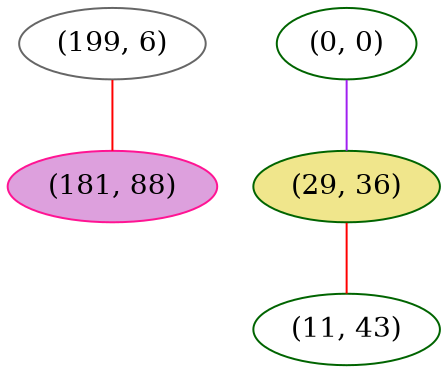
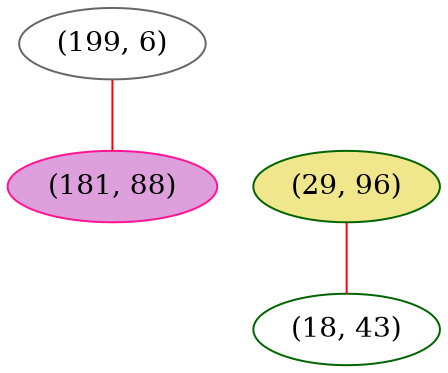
node "(0, 0)": removed
node "(29, 36)": label "(29, 36)" -> "(29, 96)"
node "(11, 43)": label "(11, 43)" -> "(18, 43)"
